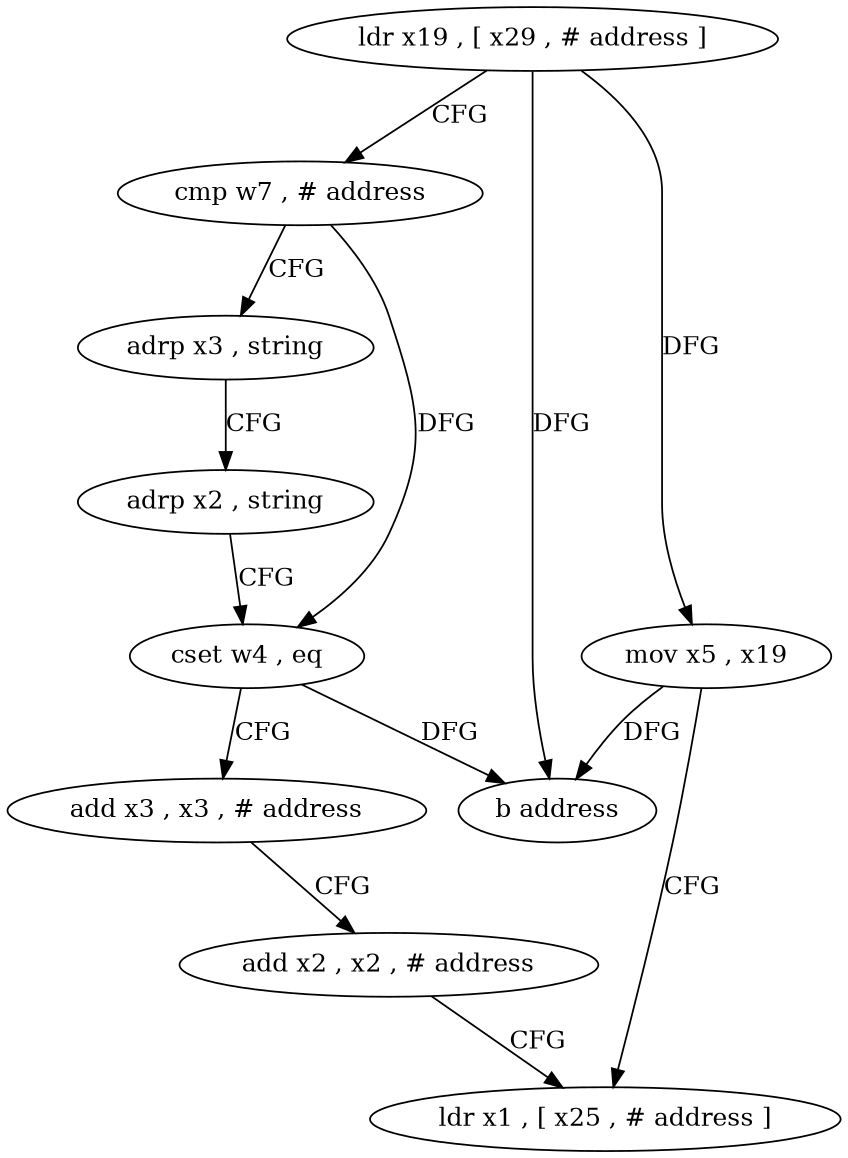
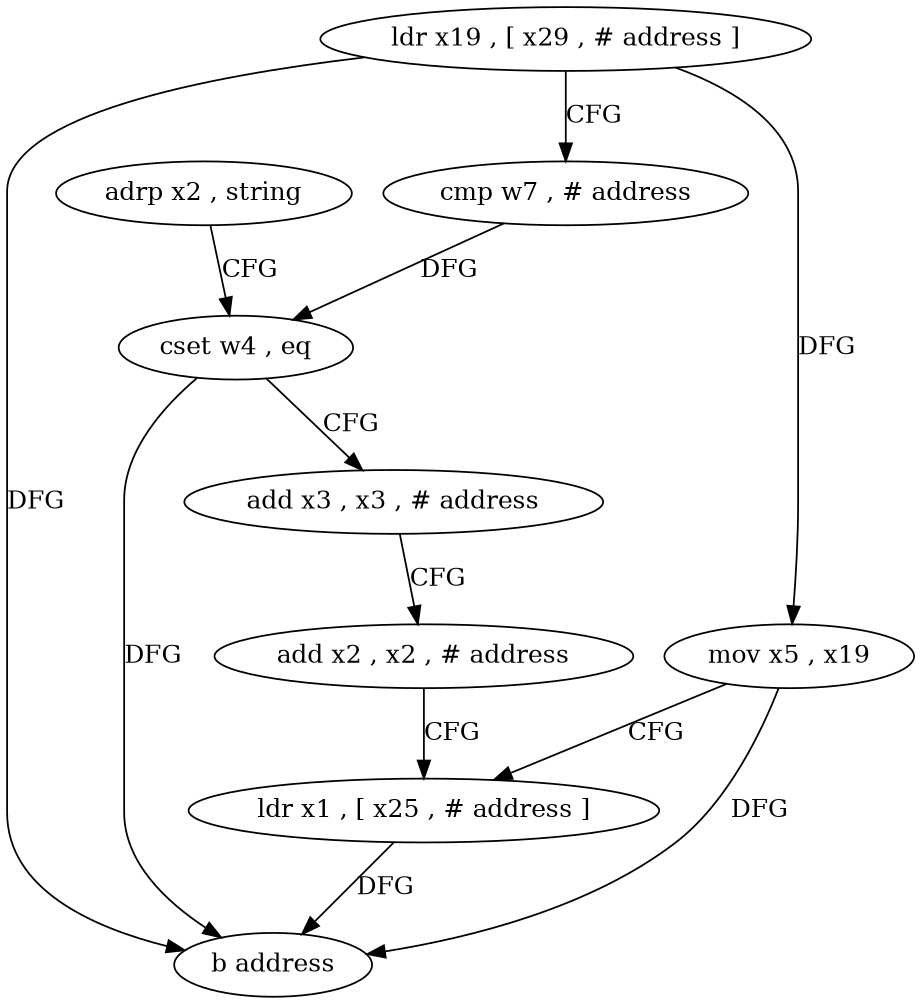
node "adrp x3 , string": removed
edge "ldr x1 , [ x25 , # address ]" -> "b address": added, label "DFG"
